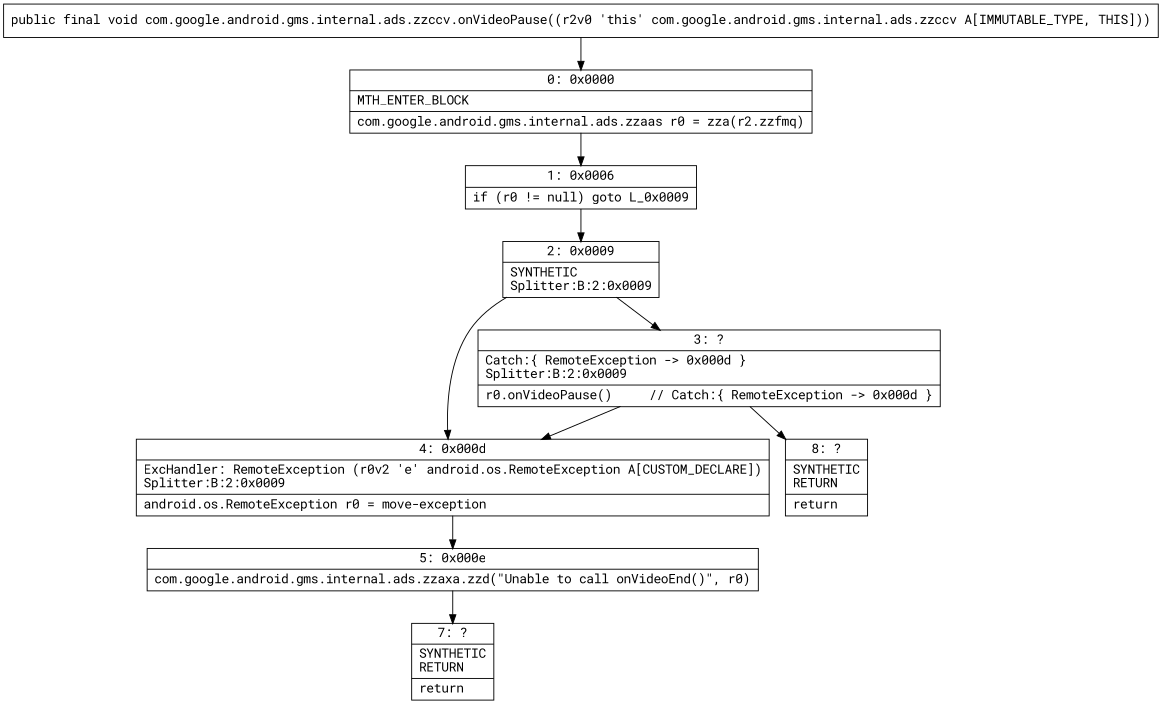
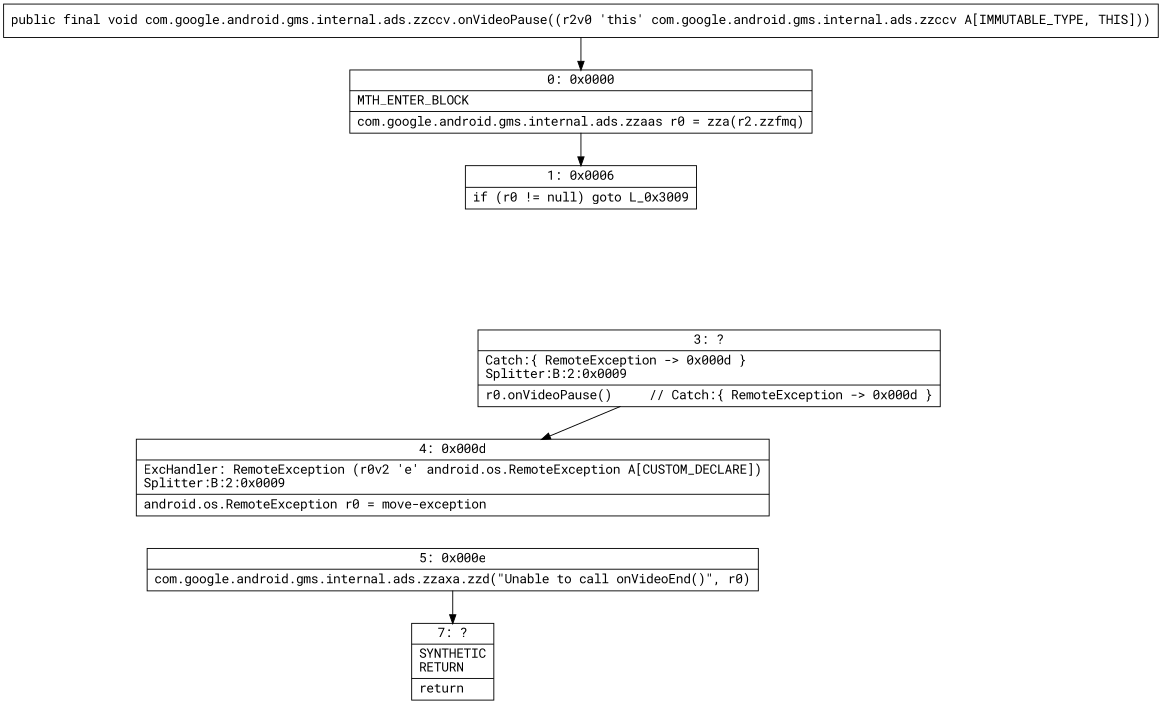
node "1: 0x0006": text "if (r0 != null) goto L_0x0009" -> "if (r0 != null) goto L_0x3009"
node "2: 0x0009": removed
node "8: ?": removed
edge "4: 0x000d" -> "5: 0x000e": removed
